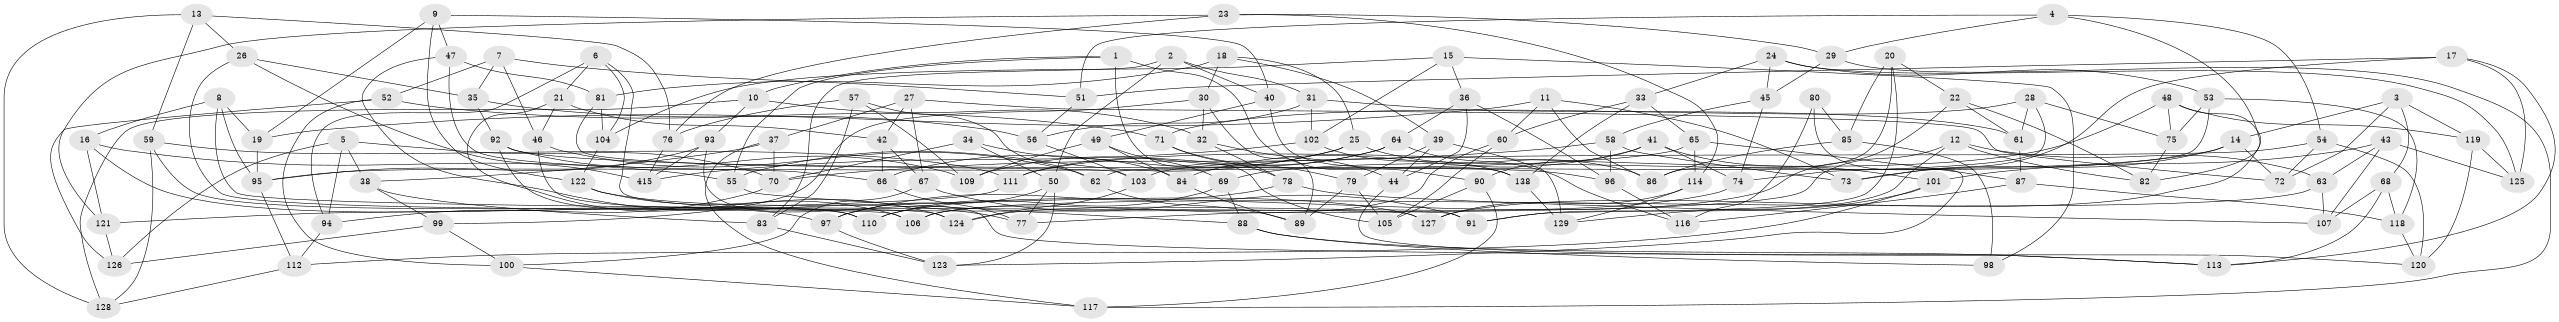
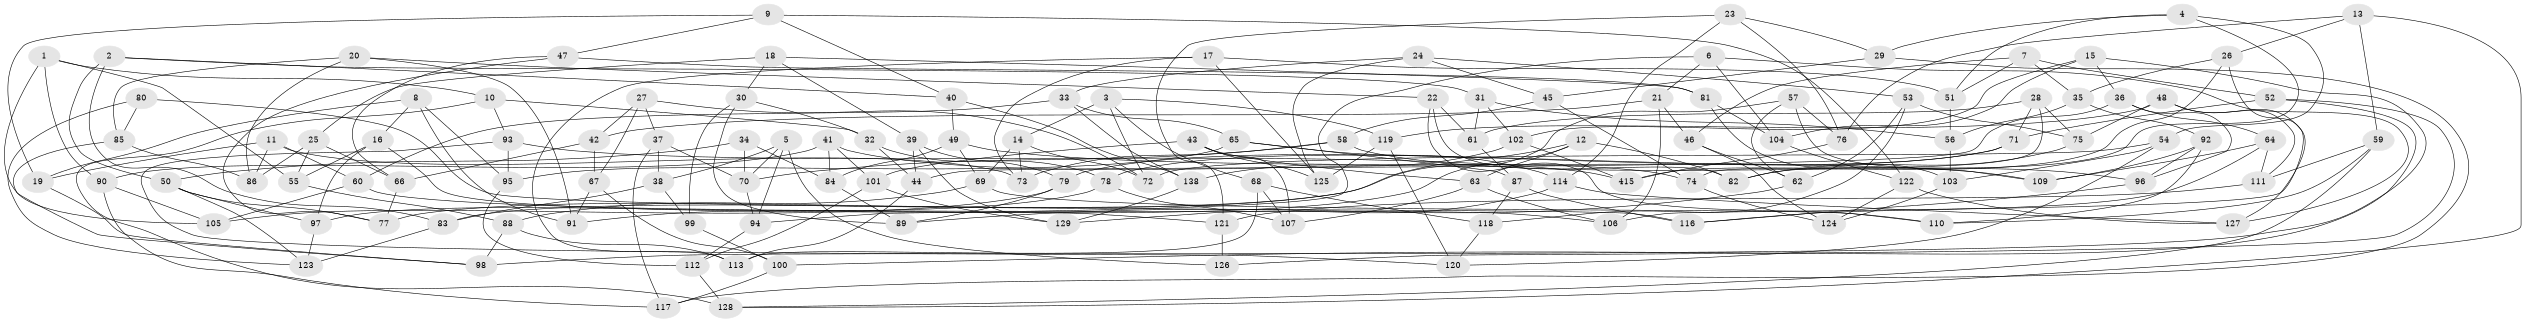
edge "19" -- "95": now "19" -- "98"
edge "99" -- "126": removed
